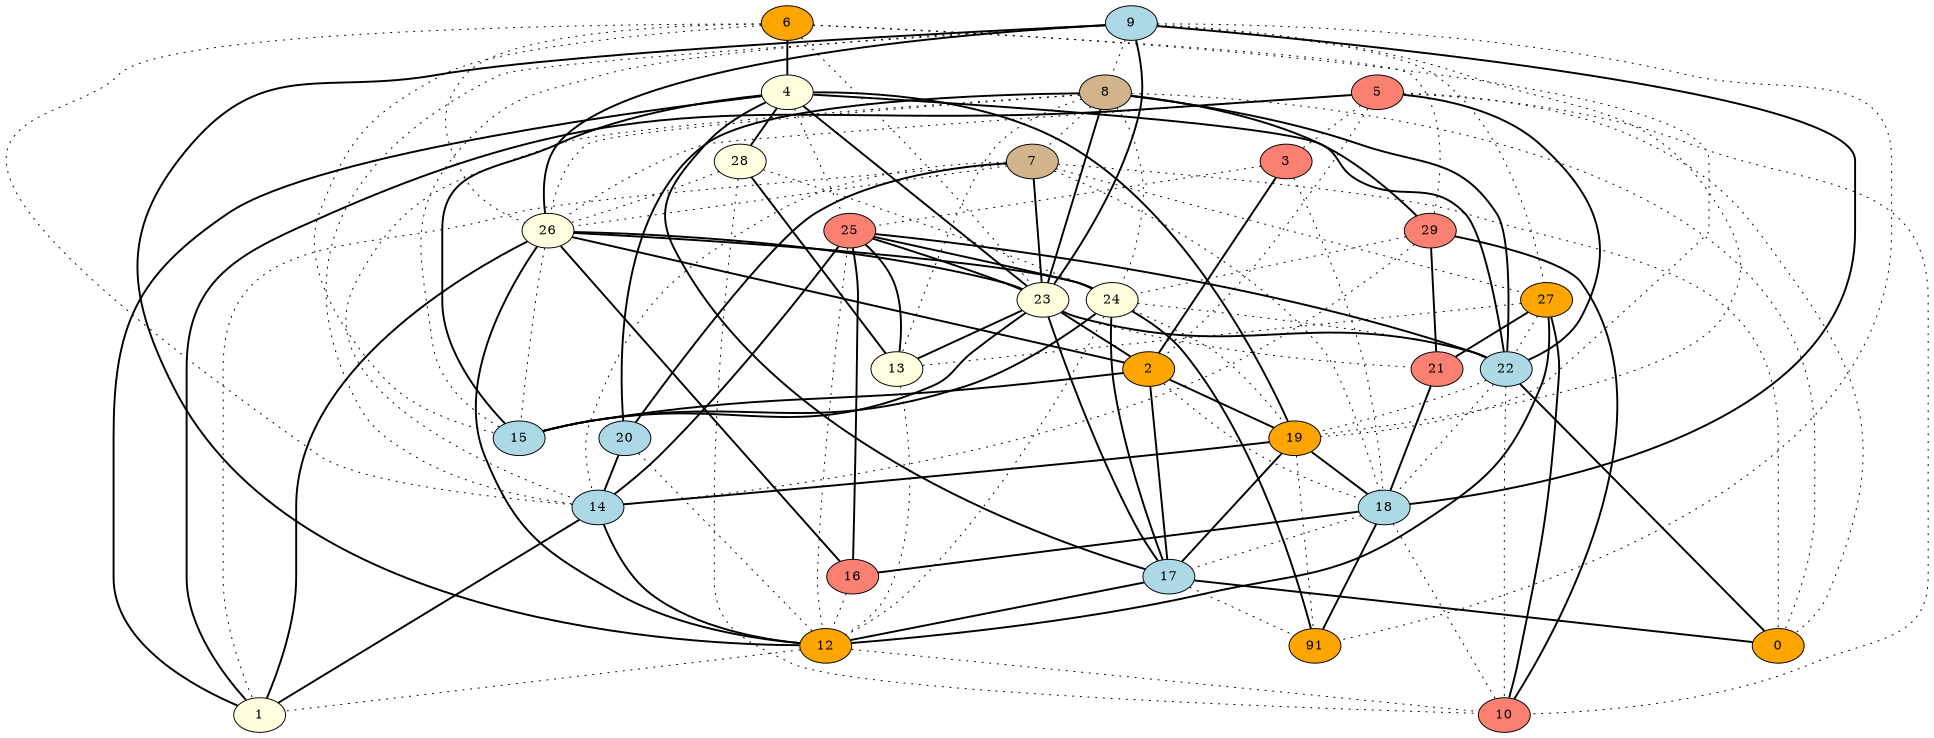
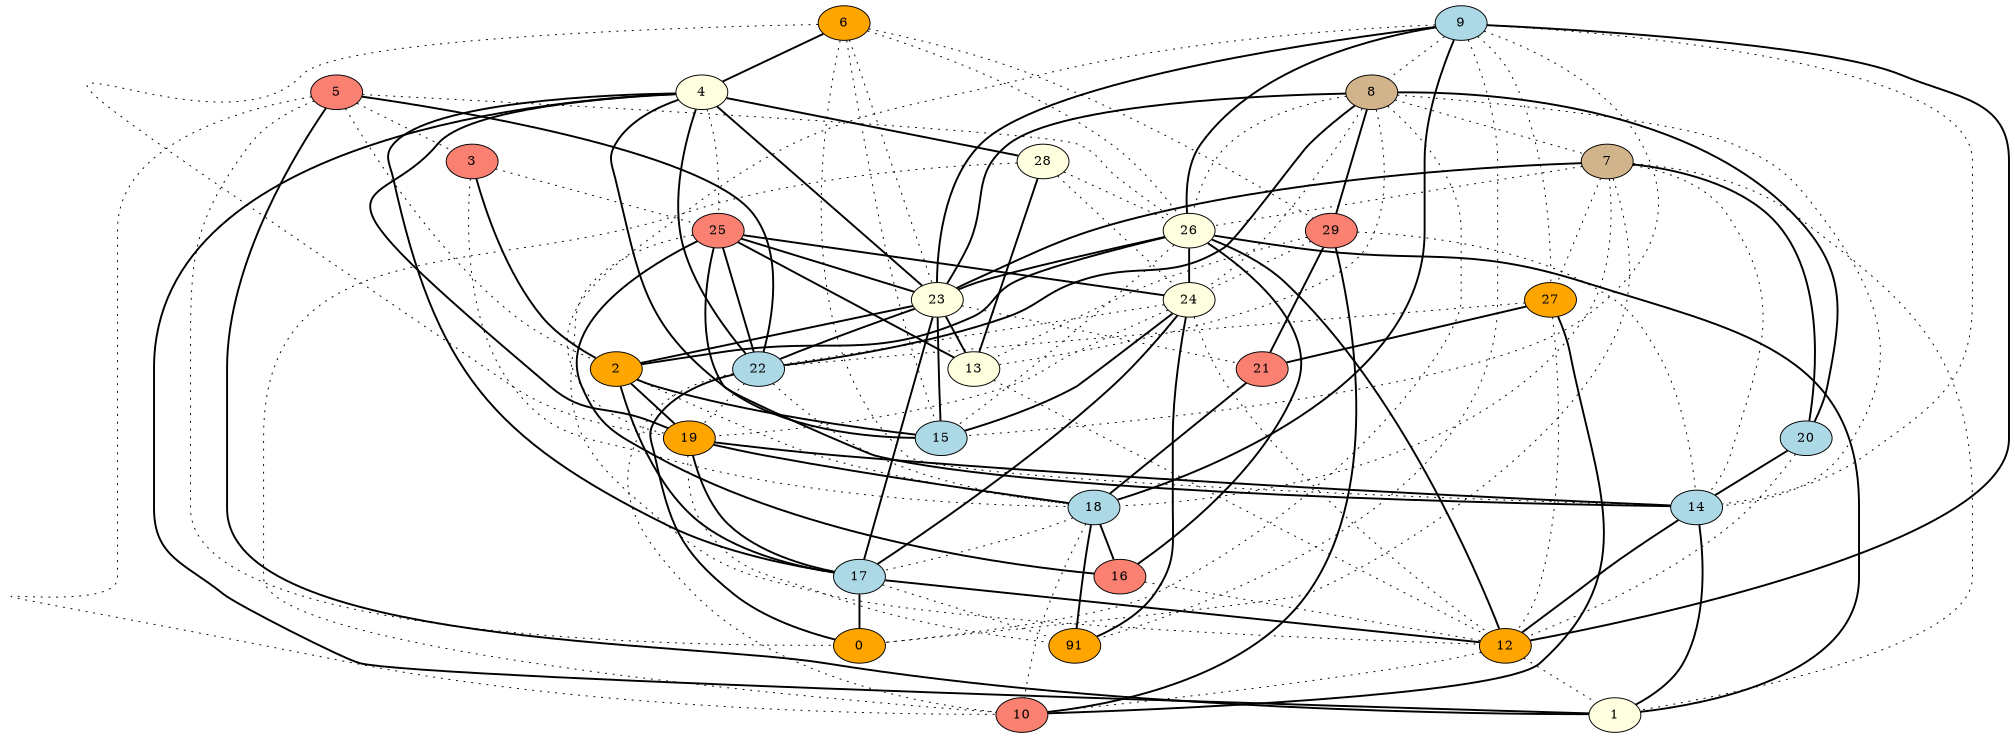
edge "27" -- "13": now "29" -- "13"
edge "27" -- "12": style bold -> dotted
